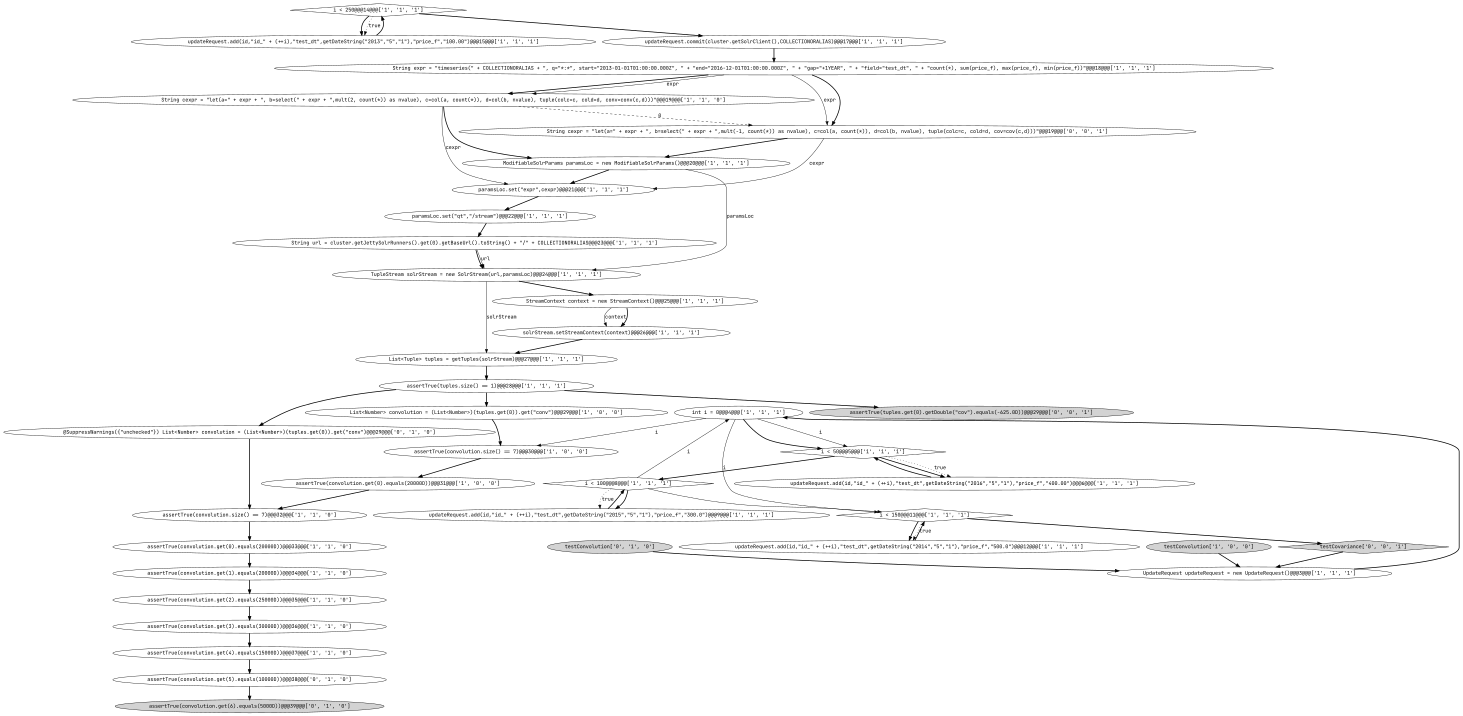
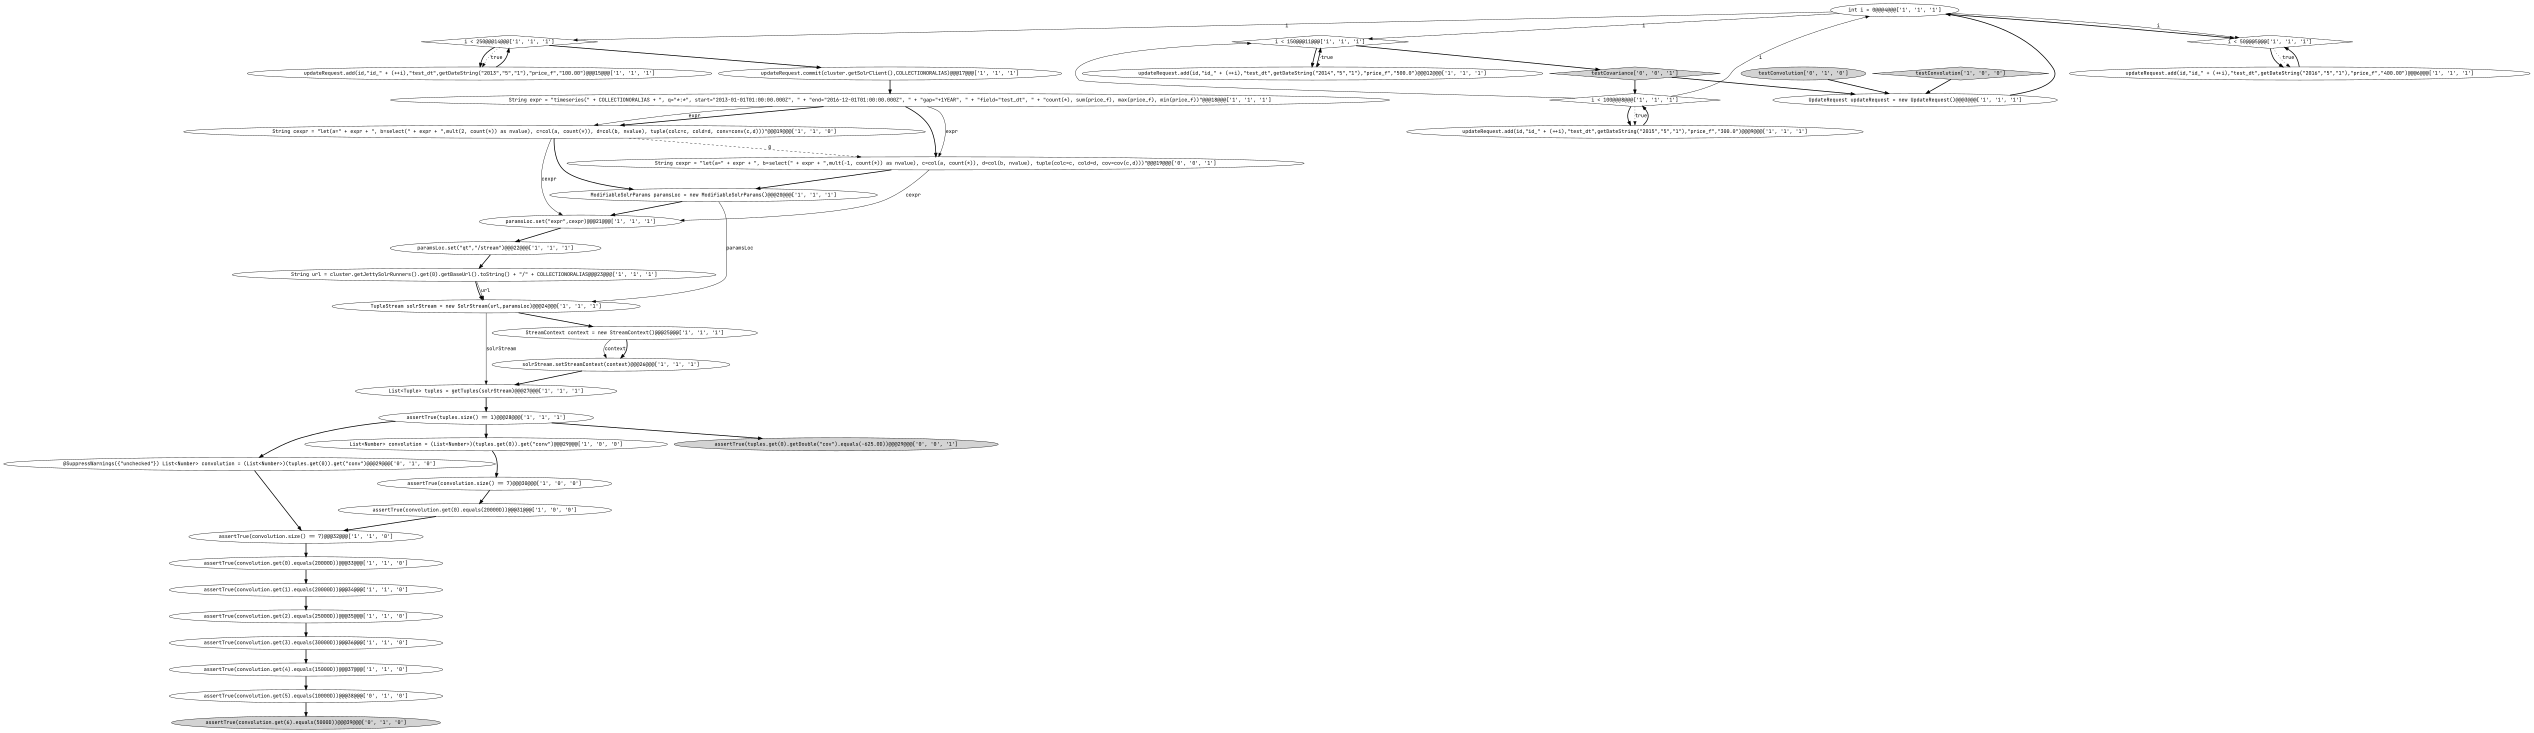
edge "int i = 0@@@4@@@['1', '1', '1']" -> "assertTrue(convolution.size() == 7)@@@30@@@['1', '0', '0']": now "int i = 0@@@4@@@['1', '1', '1']" -> "i < 250@@@14@@@['1', '1', '1']"
edge "i < 50@@@5@@@['1', '1', '1']" -> "i < 100@@@8@@@['1', '1', '1']": now "testCovariance['0', '0', '1']" -> "i < 100@@@8@@@['1', '1', '1']"
node "testConvolution['1', '0', '0']": shape ellipse -> diamond
